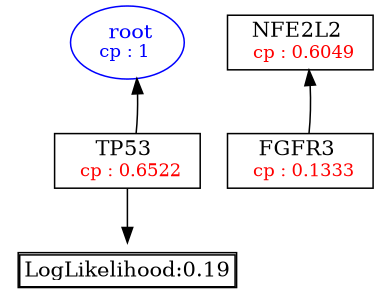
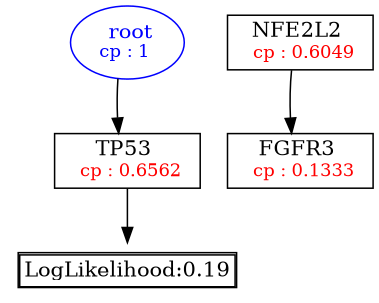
edge "FGFR3" -> "NFE2L2": reversed
edge "TP53" -> "root": reversed
node "TP53": text "cp : 0.6522" -> "cp : 0.6562"
